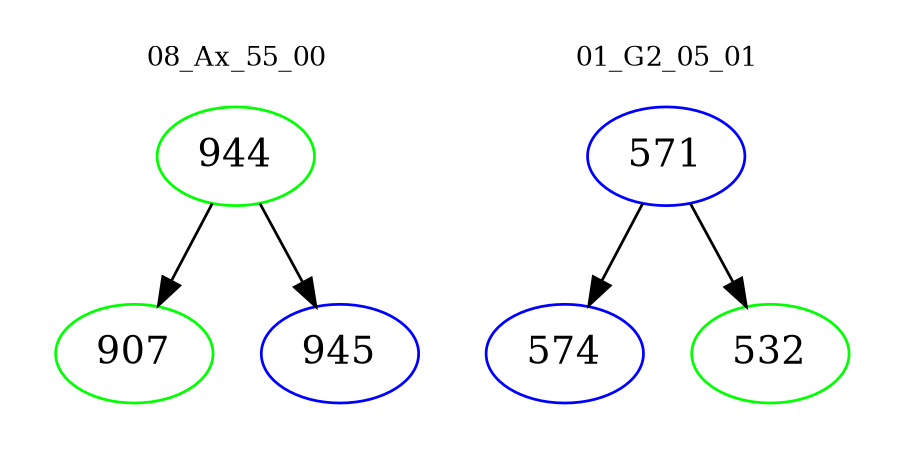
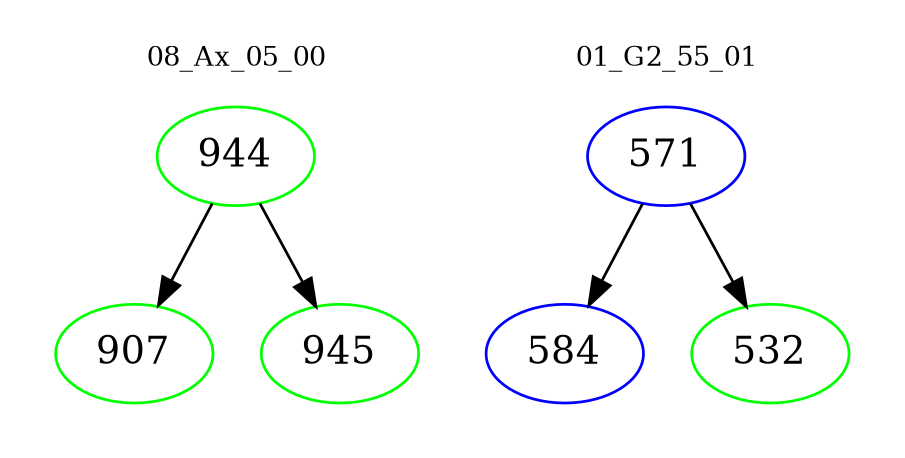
cluster "08_Ax_55_00": label "08_Ax_55_00" -> "08_Ax_05_00"
cluster "01_G2_05_01": label "01_G2_05_01" -> "01_G2_55_01"
node "945": color blue -> green
node "574": label "574" -> "584"
